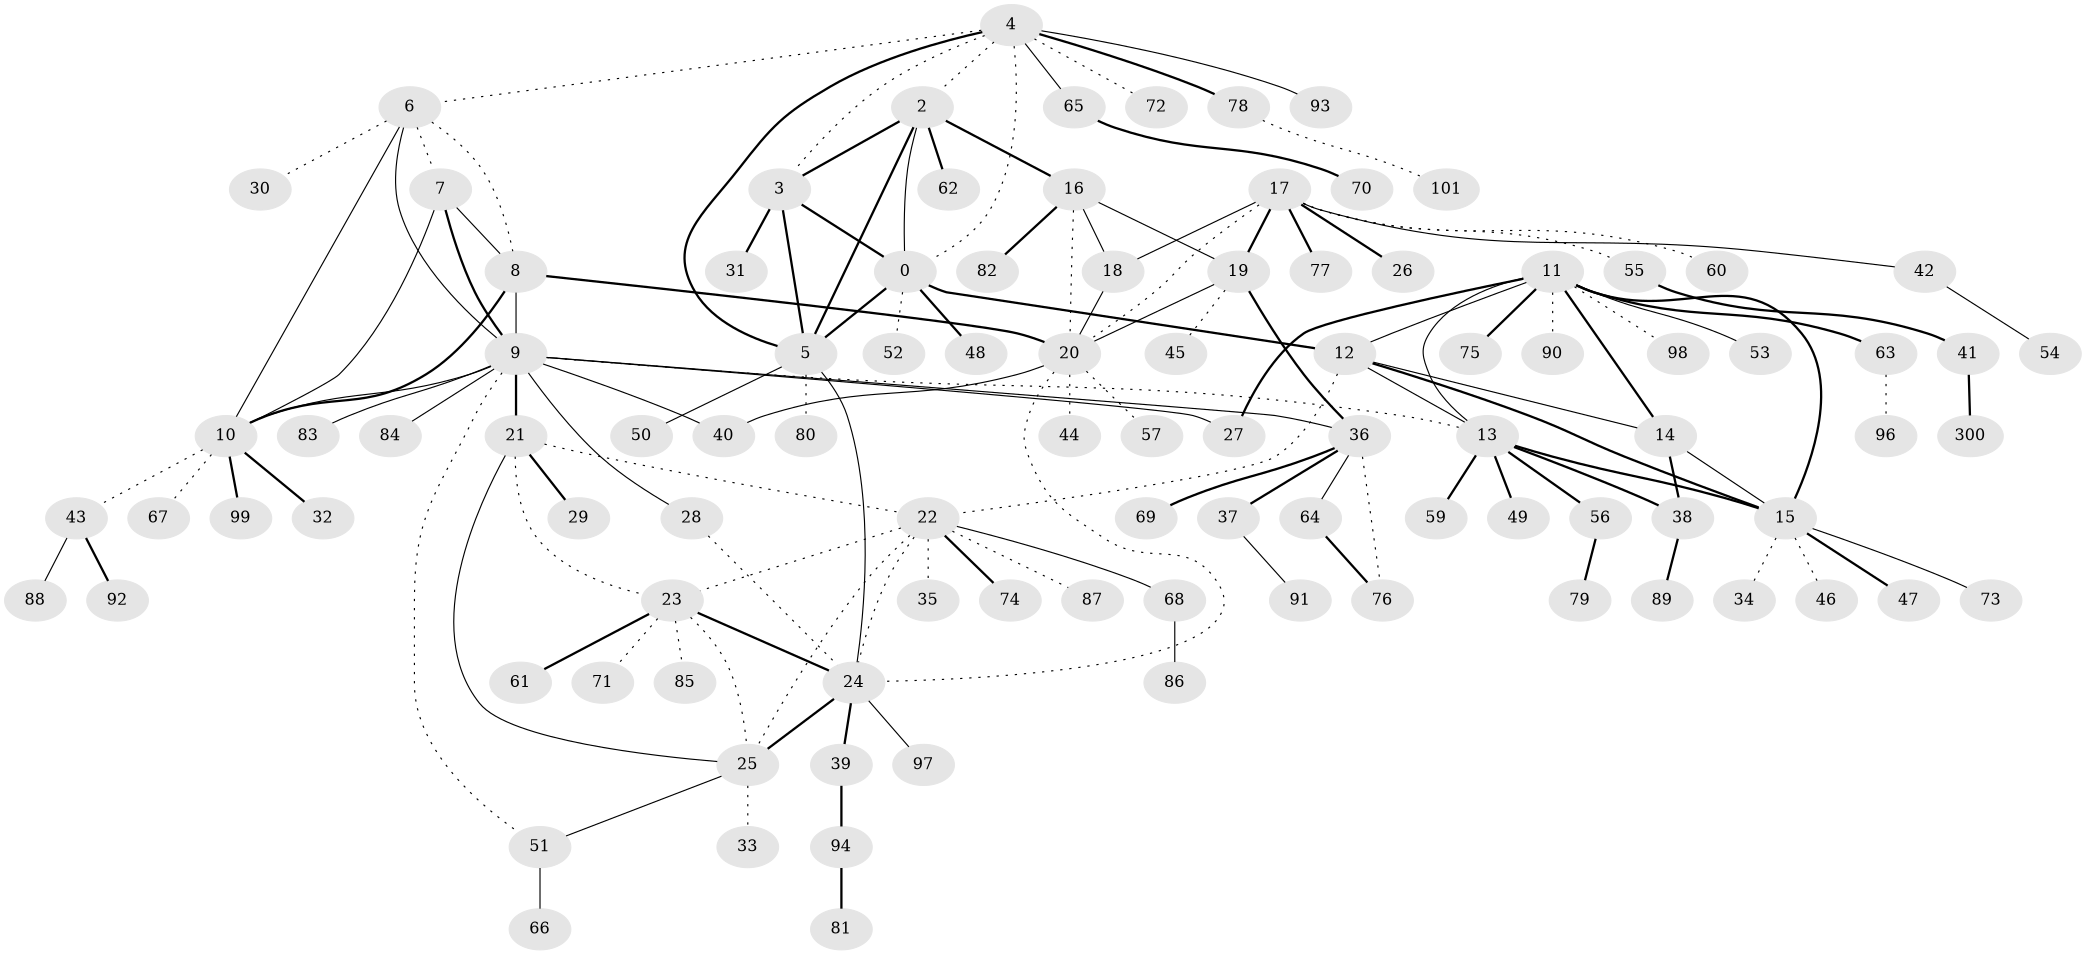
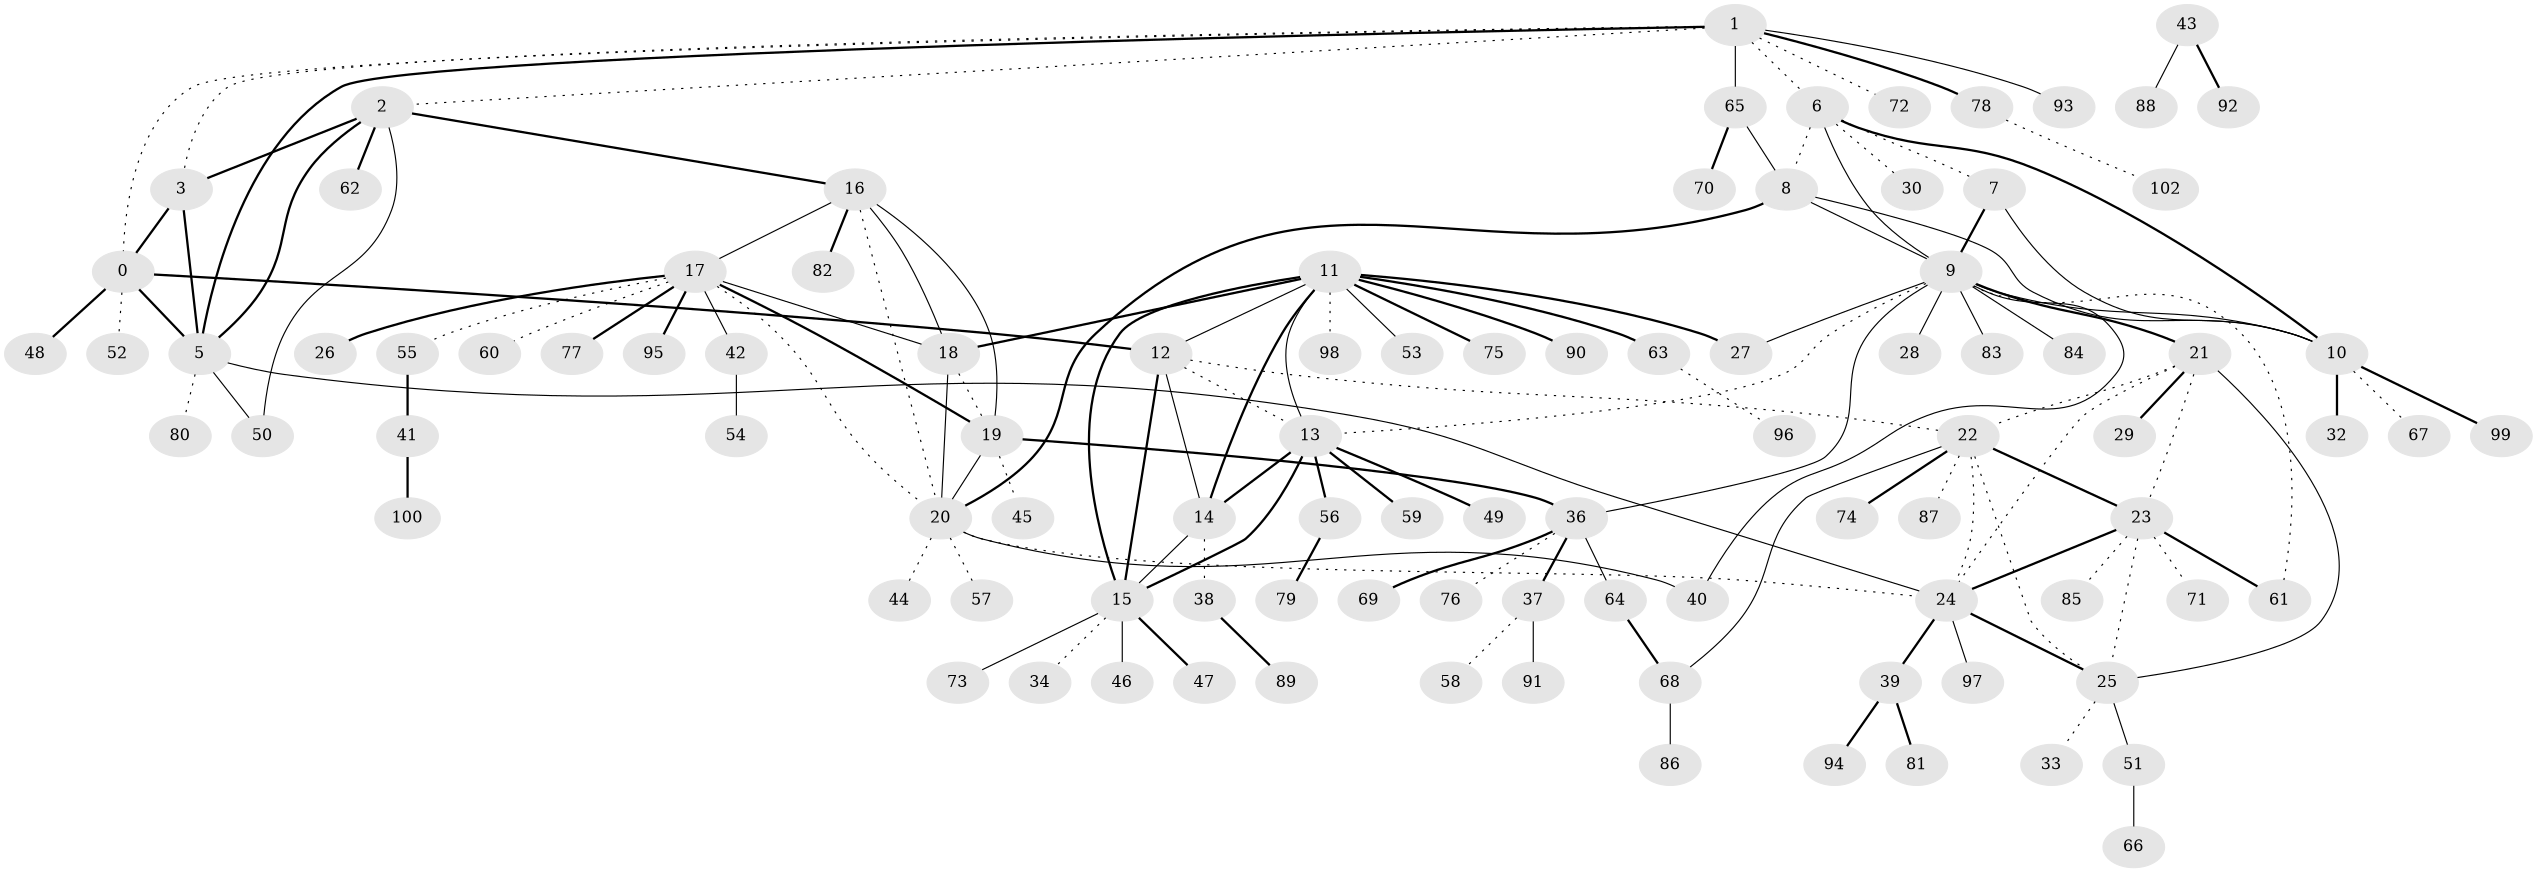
node "4": label "4" -> "1"
edge "2" -- "0": now "2" -- "50"
node "101": label "101" -> "102"
edge "7" -- "8": now "65" -- "8"
edge "16" -- "17": added
edge "6" -- "10": style solid -> bold
node "31": removed
edge "11" -- "90": style dotted -> bold
edge "11" -- "18": added
node "95": added
edge "8" -- "10": style bold -> solid
edge "18" -- "19": added
edge "12" -- "13": style solid -> dotted
node "300": label "300" -> "100"
edge "14" -- "38": style bold -> dotted
edge "13" -- "38": now "13" -- "14"
edge "10" -- "43": removed
edge "22" -- "23": style dotted -> bold
edge "64" -- "76": now "64" -- "68"
edge "15" -- "46": style dotted -> solid
edge "28" -- "24": now "21" -- "24"
node "35": removed
edge "9" -- "51": now "9" -- "61"
node "58": added
edge "94" -- "81": now "39" -- "81"
